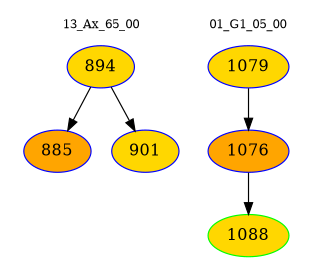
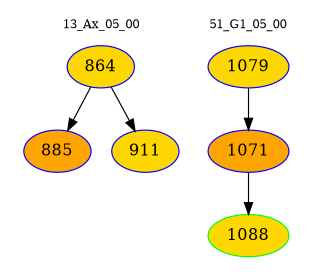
cluster "13_Ax_65_00": label "13_Ax_65_00" -> "13_Ax_05_00"
cluster "01_G1_05_00": label "01_G1_05_00" -> "51_G1_05_00"
node "894": label "894" -> "864"
node "901": label "901" -> "911"
node "1076": label "1076" -> "1071"
